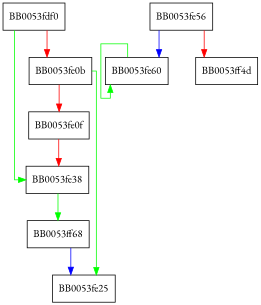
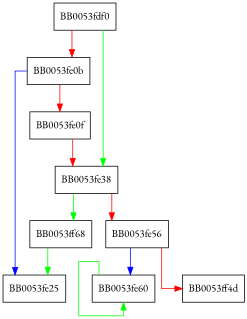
edge "BB0053fe0b" -> "BB0053fe25": color green -> blue
edge "BB0053fe38" -> "BB0053fe56": added
edge "BB0053ff68" -> "BB0053fe25": color blue -> green
